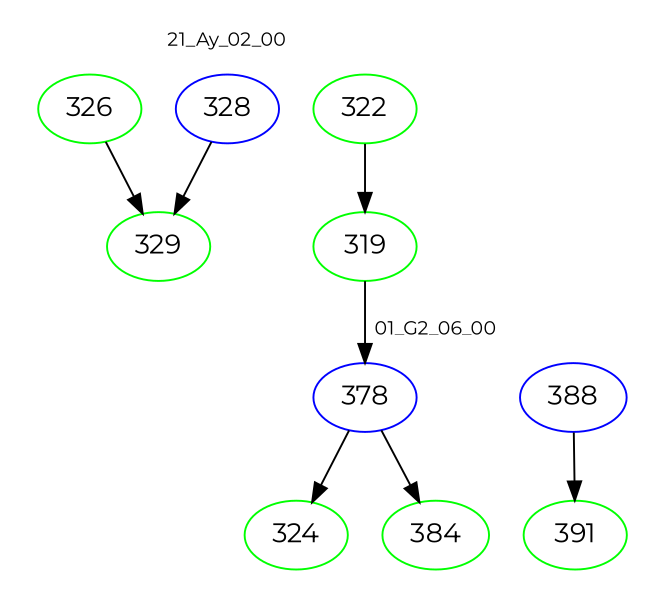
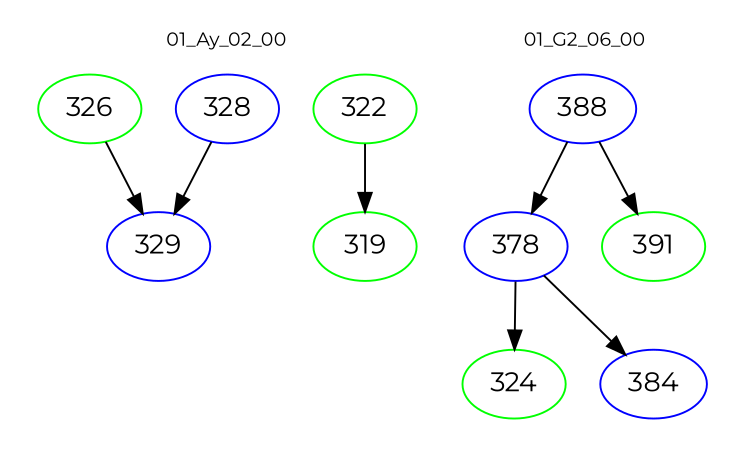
cluster "21_Ay_02_00": label "21_Ay_02_00" -> "01_Ay_02_00"
node "329": color green -> blue
edge "319" -> "378": now "388" -> "378"
node "384": color green -> blue
